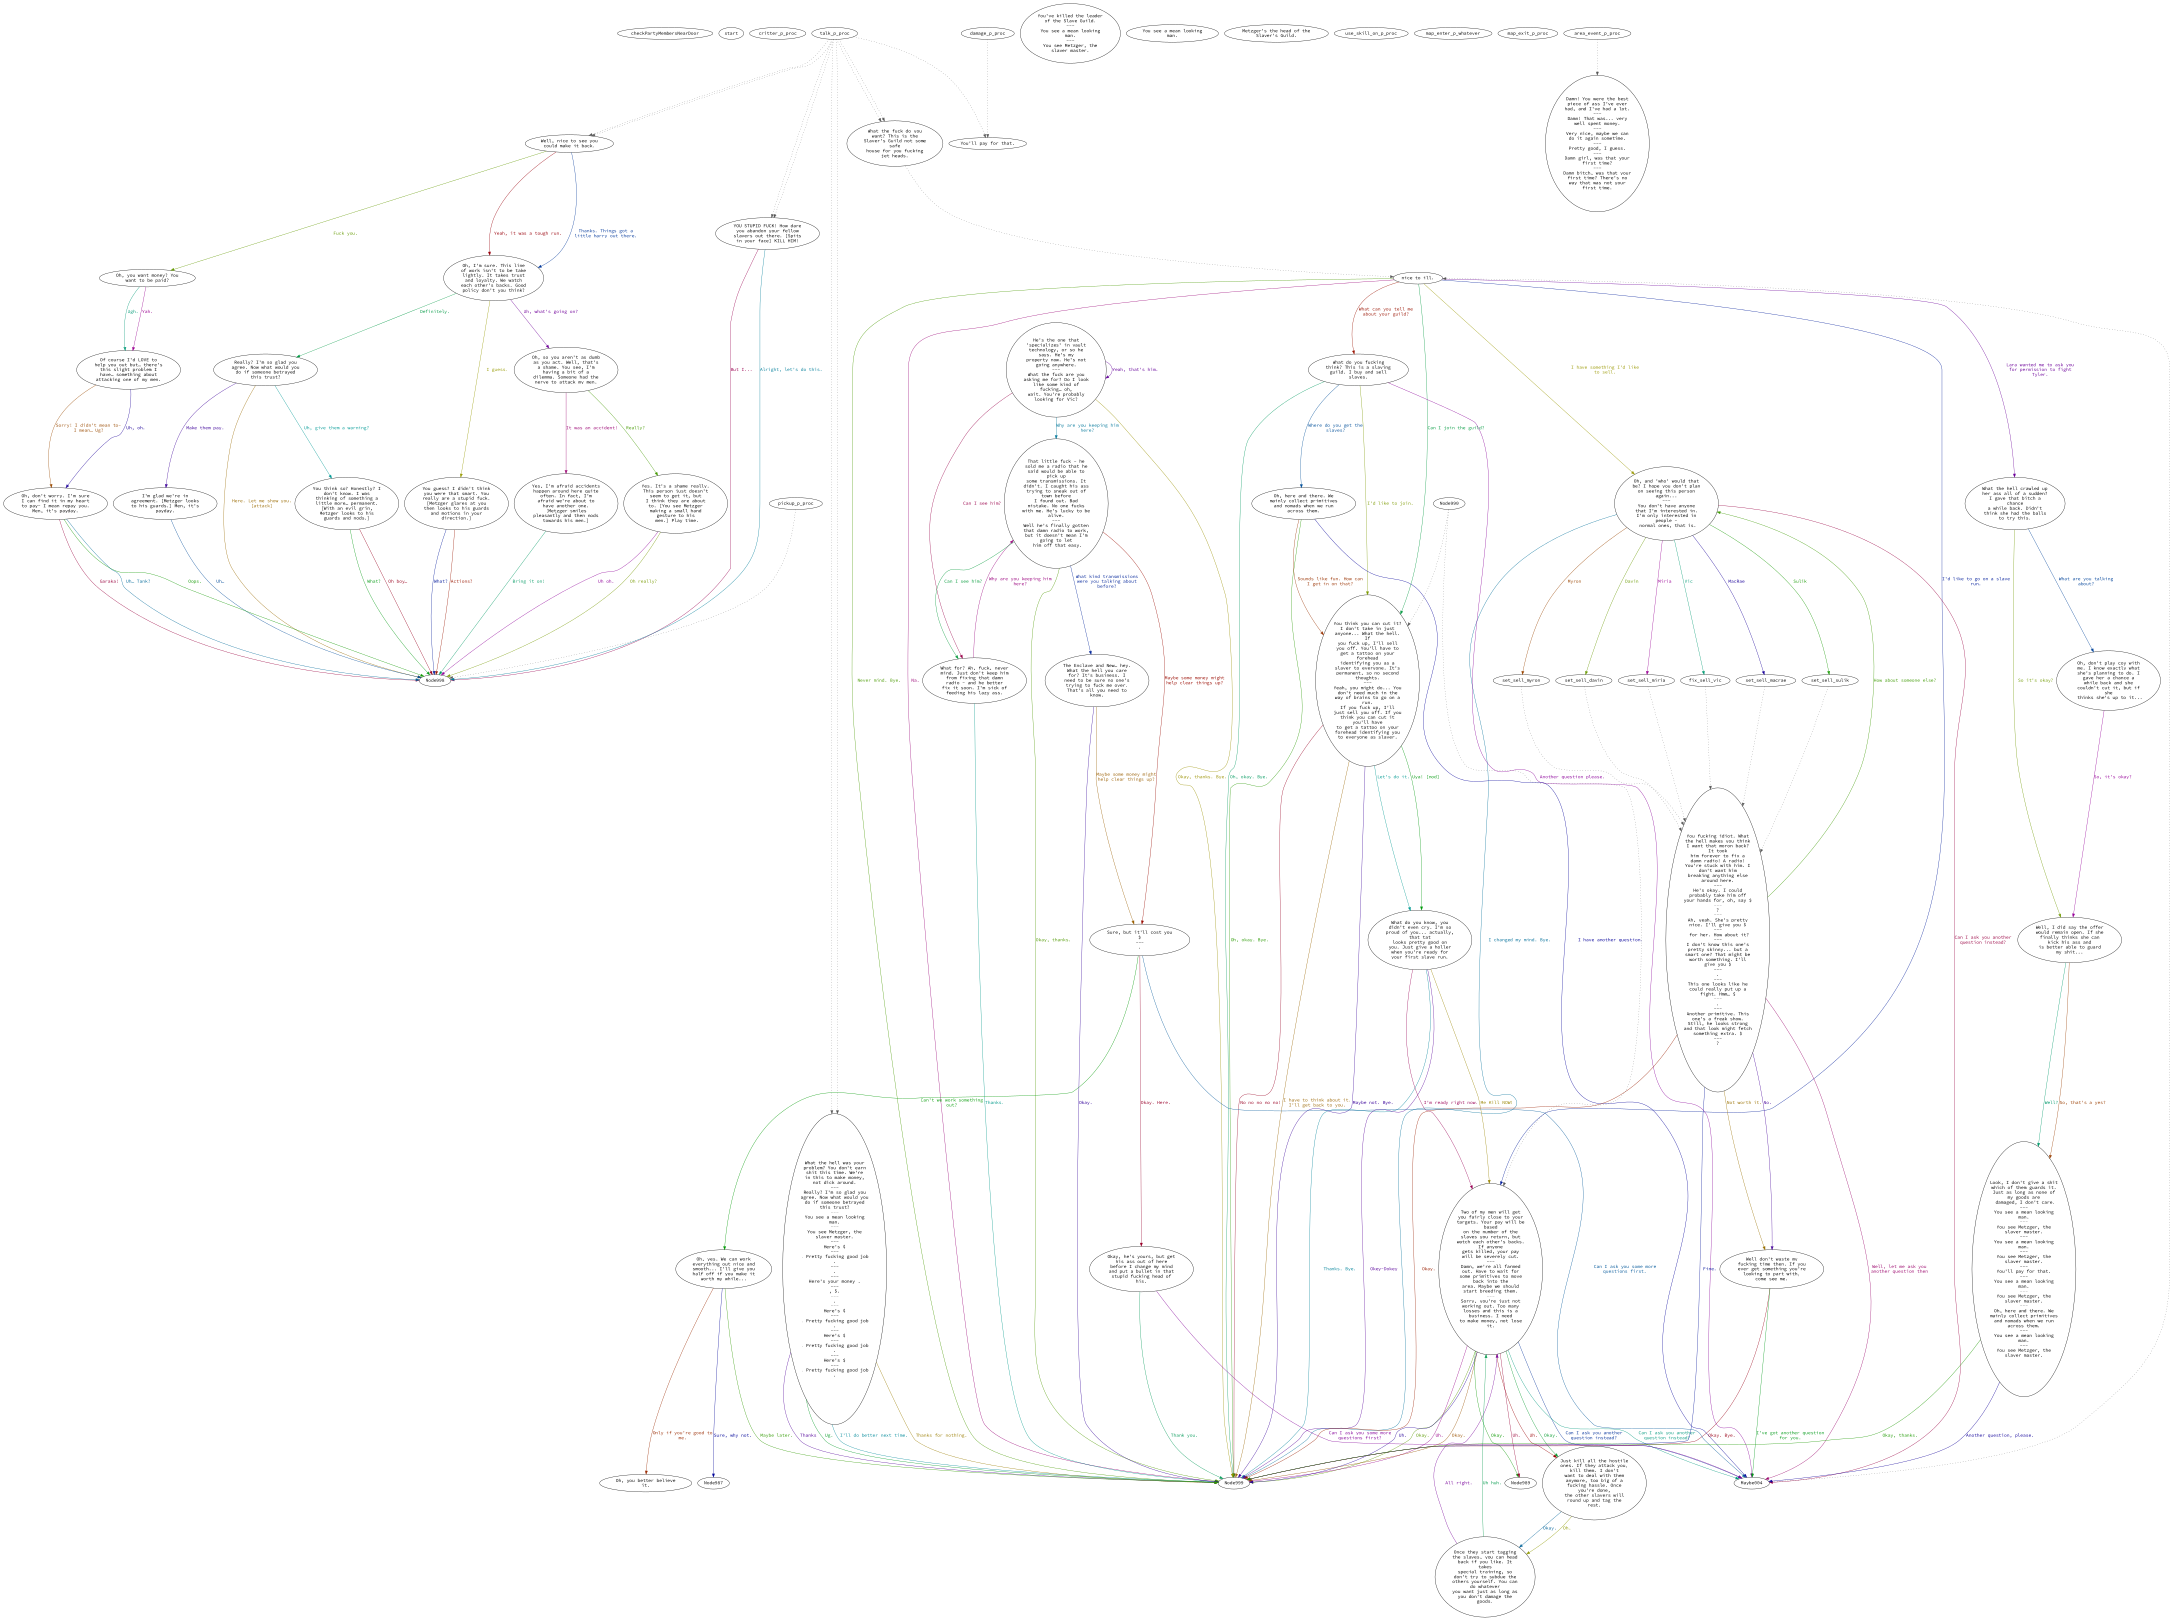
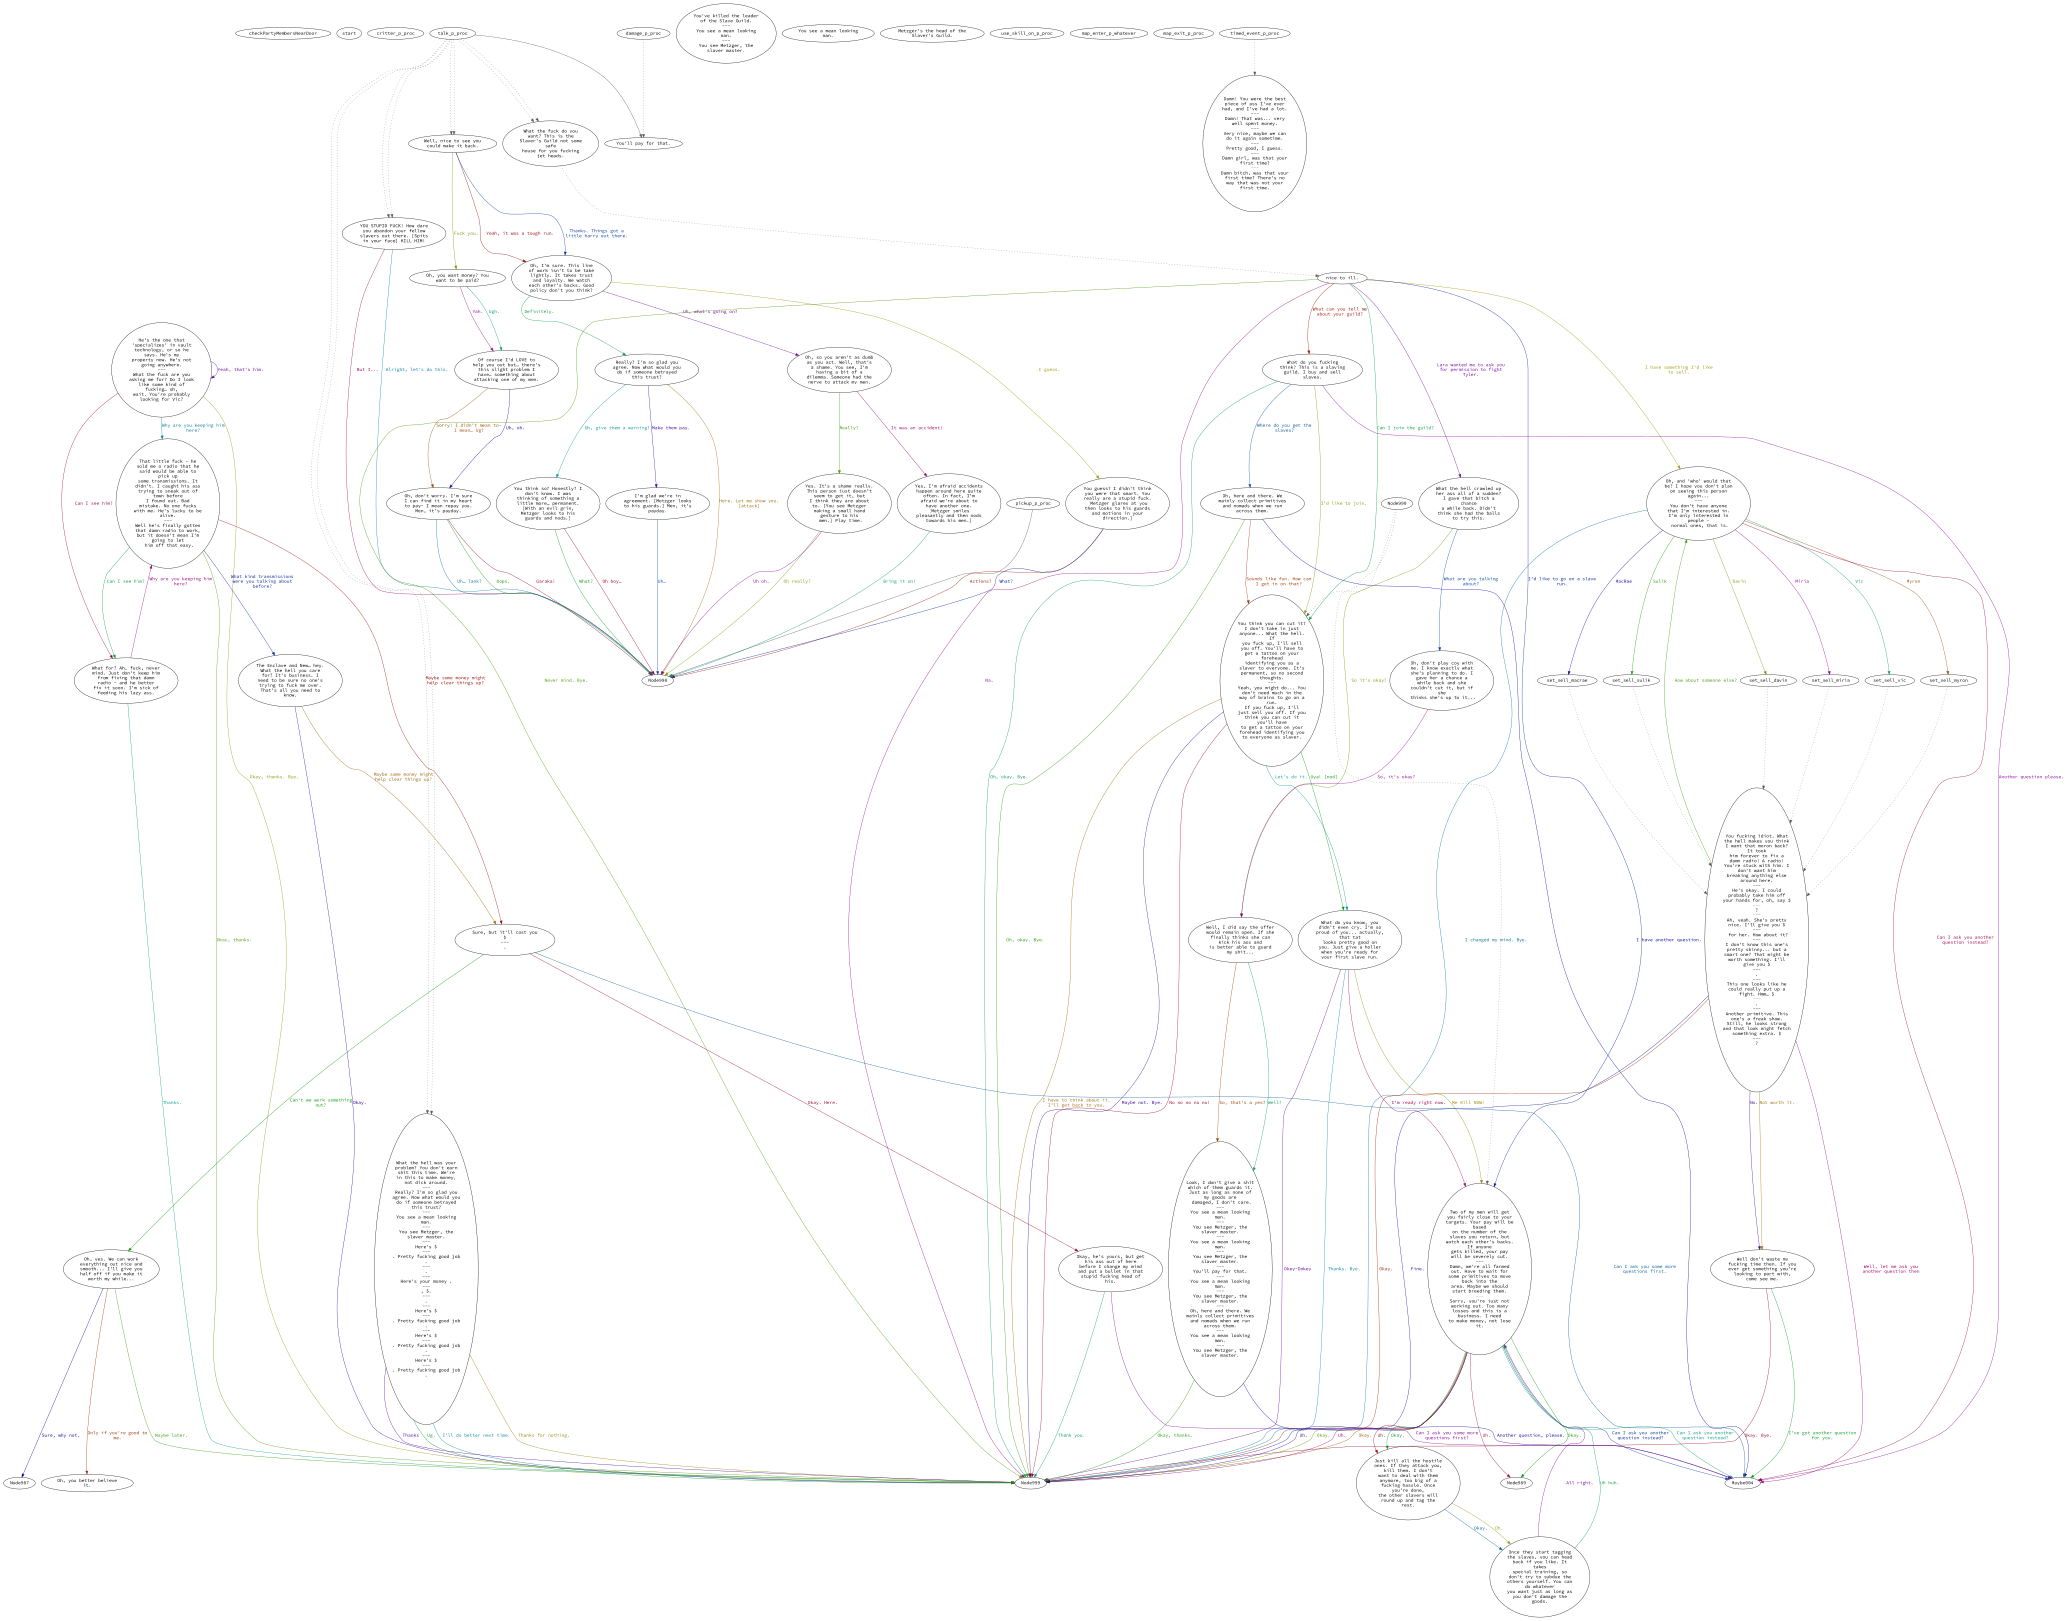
node "area_event_p_proc": label "area_event_p_proc" -> "timed_event_p_proc"
edge "talk_p_proc" -> "You'll pay for that.": style dotted -> solid
edge "pickup_p_proc" -> "Node998": style dotted -> solid
node "fix_sell_vic": label "fix_sell_vic" -> "set_sell_vic"
edge "Maybe004" -> "nice to ill.": removed
